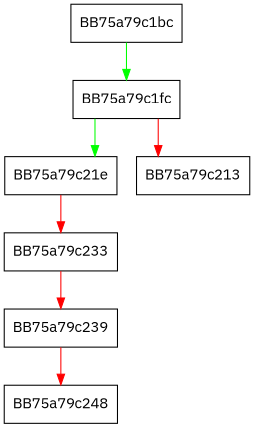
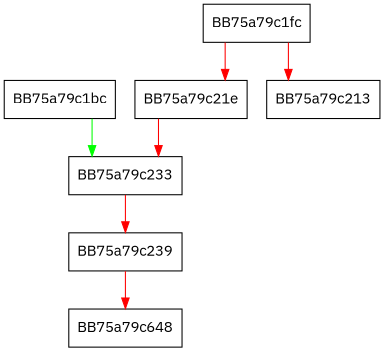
edge "BB75a79c1bc" -> "BB75a79c1fc": now "BB75a79c1bc" -> "BB75a79c233"
edge "BB75a79c1fc" -> "BB75a79c21e": color green -> red
node "BB75a79c248": label "BB75a79c248" -> "BB75a79c648"
